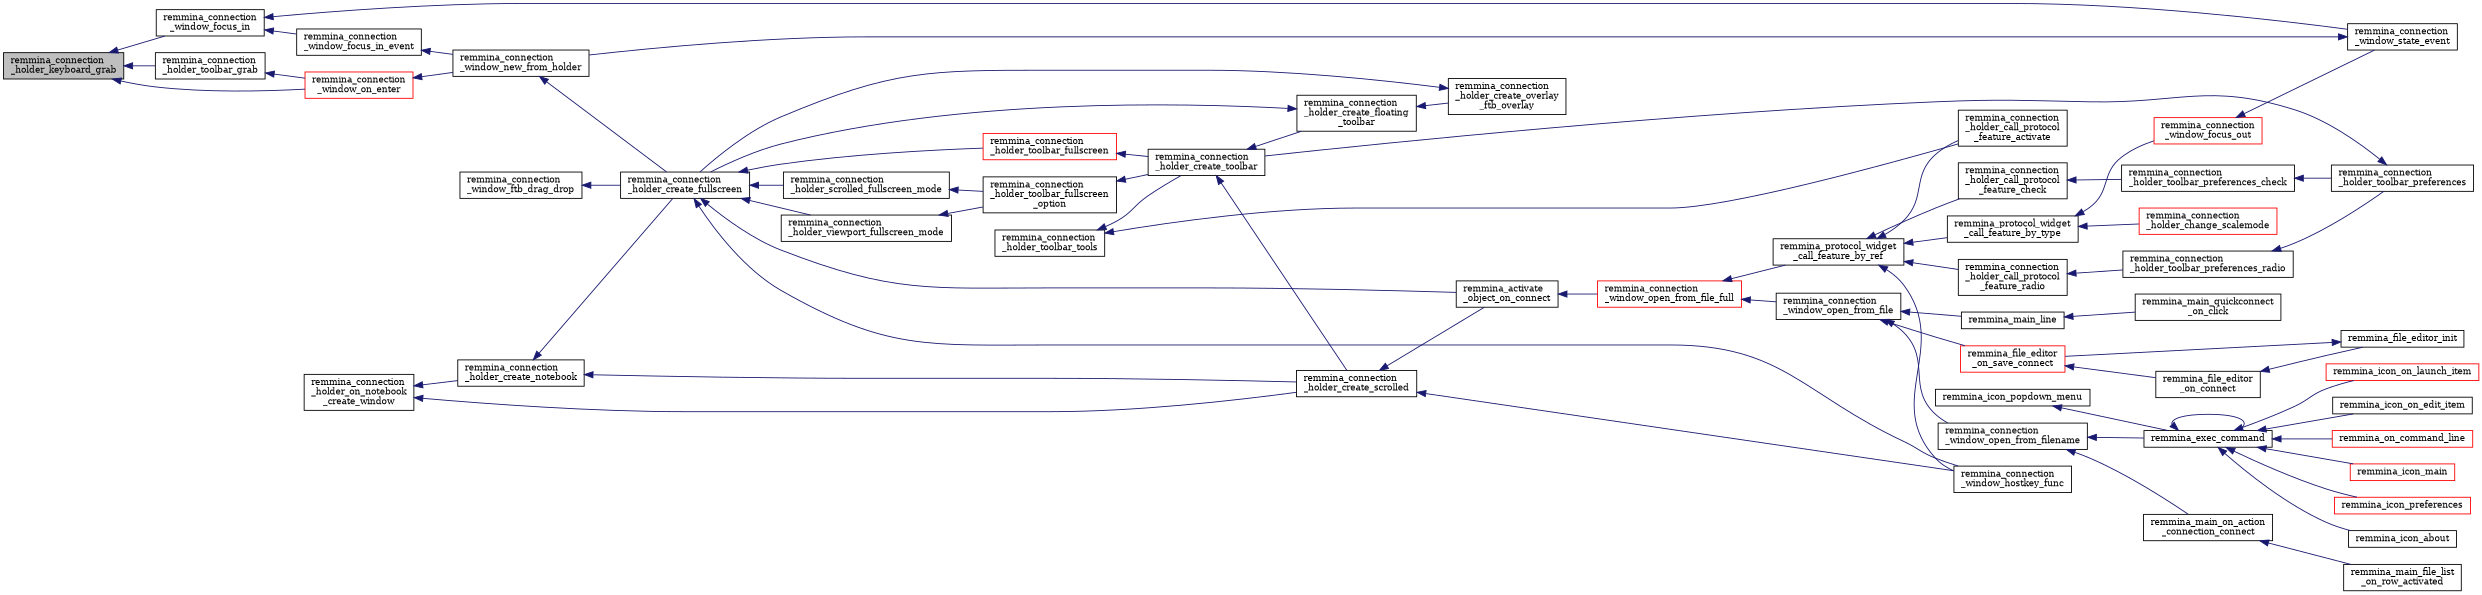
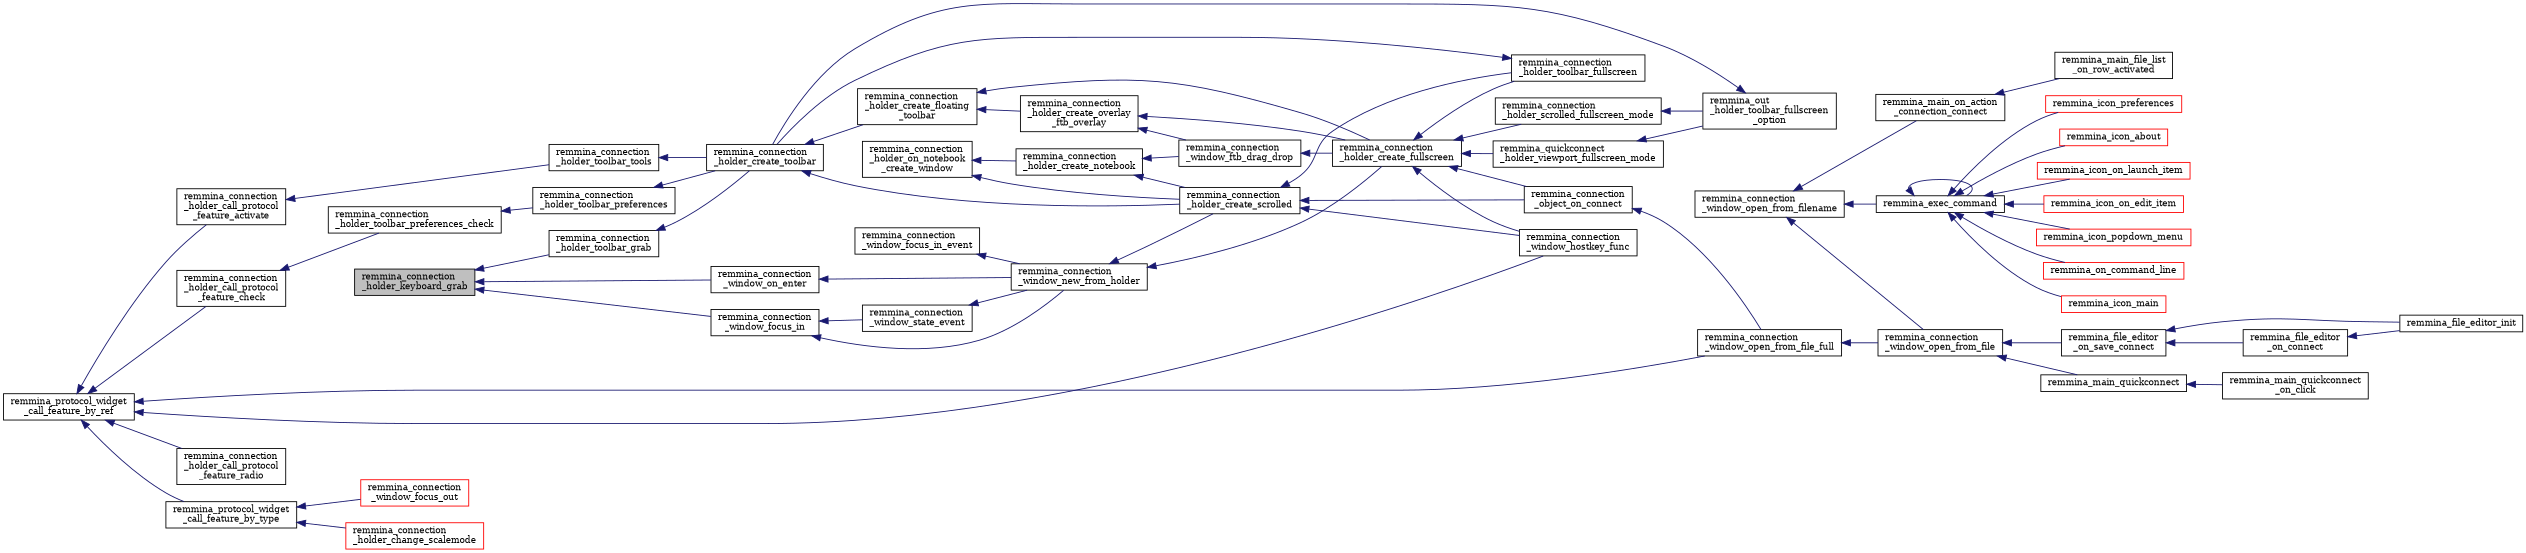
edge "remmina_connection _window_focus_in_event" -> "remmina_connection _window_focus_in": now "remmina_connection _window_new_from_holder" -> "remmina_connection _window_focus_in"
edge "remmina_connection _window_on_enter" -> "remmina_connection _holder_toolbar_grab": now "remmina_connection _holder_create_toolbar" -> "remmina_connection _holder_toolbar_grab"
edge "remmina_connection _window_state_event" -> "remmina_connection _window_focus_out": removed
node "remmina_connection _window_on_enter": color red -> black
edge "remmina_connection _holder_toolbar_fullscreen" -> "remmina_connection _holder_create_scrolled": added
edge "remmina_connection _window_ftb_drag_drop" -> "remmina_connection _holder_create_overlay _ftb_overlay": added
node "remmina_connection _holder_toolbar_fullscreen": color red -> black
node "remmina_connection _holder_toolbar_fullscreen _option": label "remmina_connection _holder_toolbar_fullscreen _option" -> "remmina_out _holder_toolbar_fullscreen _option"
edge "remmina_connection _holder_call_protocol _feature_activate" -> "remmina_connection _holder_toolbar_tools": reversed
node "remmina_connection _holder_viewport_fullscreen_mode": label "remmina_connection _holder_viewport_fullscreen_mode" -> "remmina_quickconnect _holder_viewport_fullscreen_mode"
edge "remmina_connection _holder_create_scrolled" -> "remmina_connection _window_new_from_holder": added
node "remmina_connection _holder_toolbar_preferences_radio": removed
edge "remmina_protocol_widget _call_feature_by_ref" -> "remmina_connection _window_open_from_file_full": reversed
edge "remmina_connection _holder_create_fullscreen" -> "remmina_connection _holder_create_notebook": now "remmina_connection _window_ftb_drag_drop" -> "remmina_connection _holder_create_notebook"
node "remmina_activate _object_on_connect": label "remmina_activate _object_on_connect" -> "remmina_connection _object_on_connect"
node "remmina_connection _window_open_from_file_full": color red -> black
node "remmina_main_line": label "remmina_main_line" -> "remmina_main_quickconnect"
edge "remmina_file_editor _on_save_connect" -> "remmina_file_editor_init": reversed
node "remmina_file_editor _on_save_connect": color red -> black
edge "remmina_connection _window_open_from_filename" -> "remmina_connection _window_open_from_file": reversed
node "remmina_icon_popdown_menu": color black -> red
node "remmina_icon_on_edit_item": color black -> red
edge "remmina_exec_command" -> "remmina_icon_popdown_menu": reversed
node "remmina_icon_about": color black -> red
